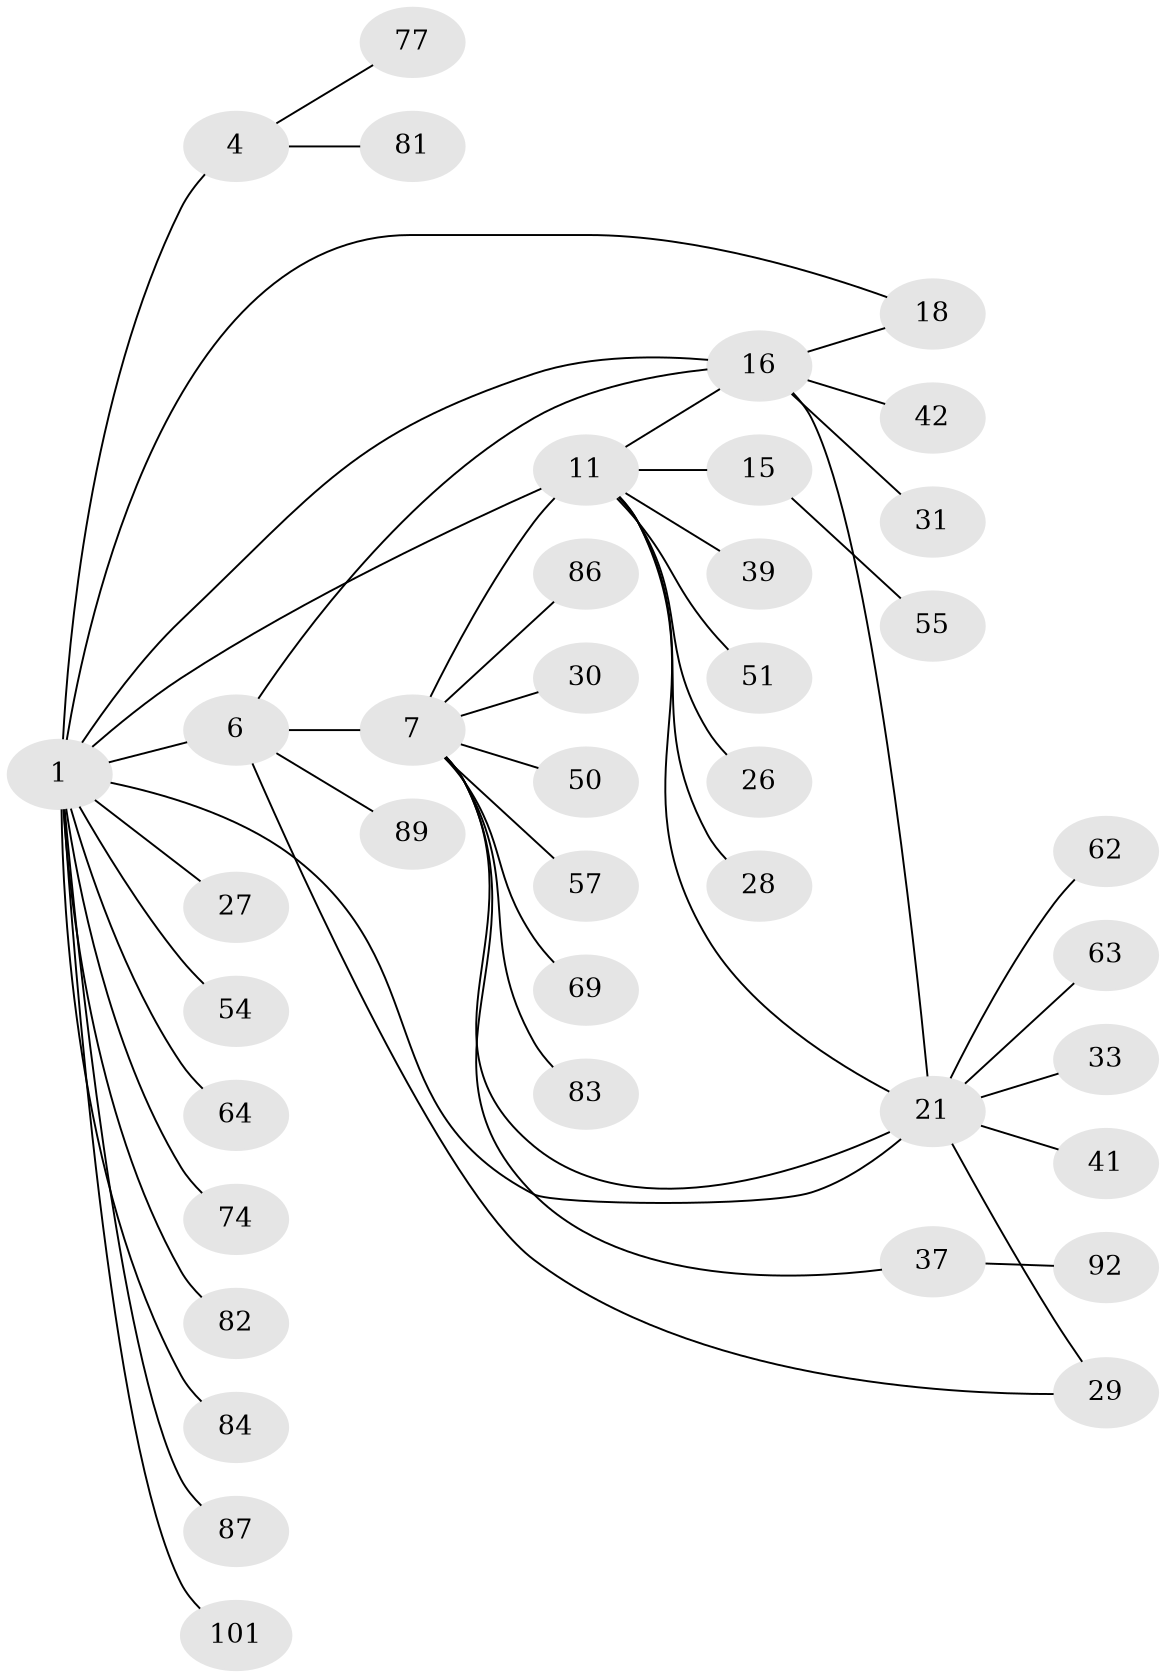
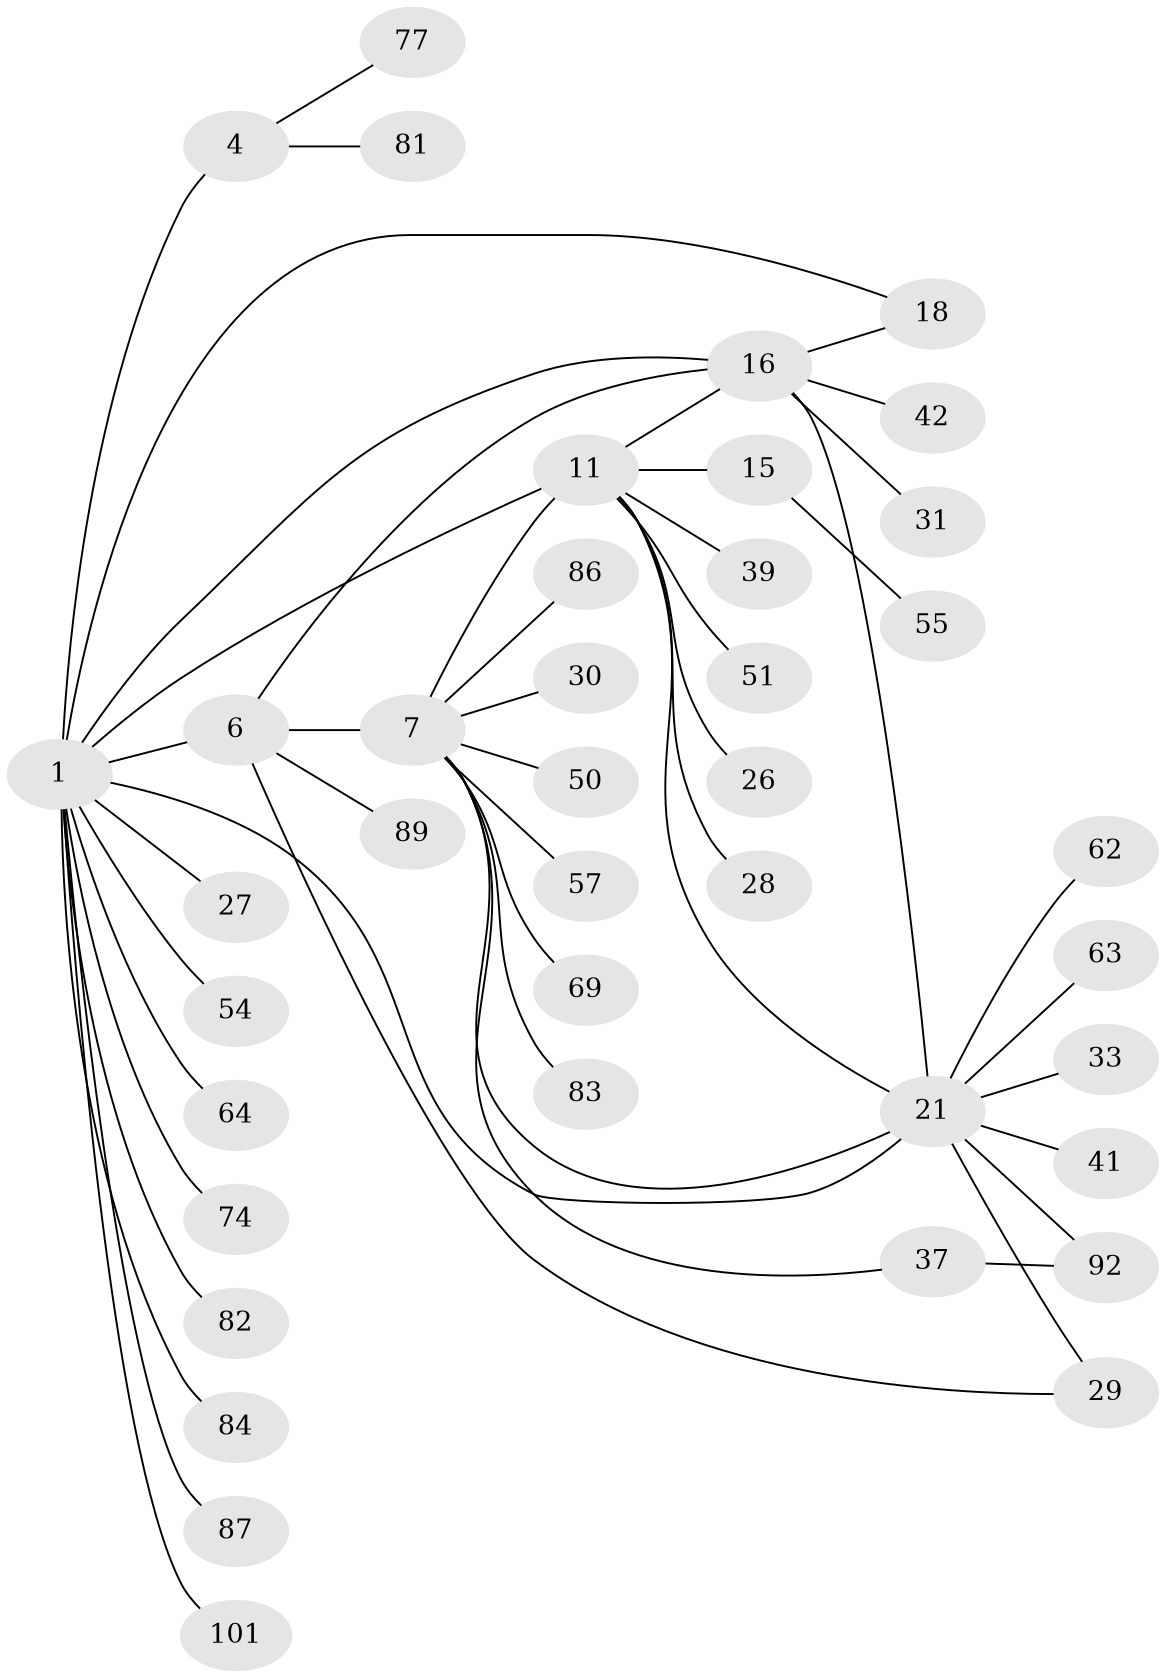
edge "21" -- "92": added
